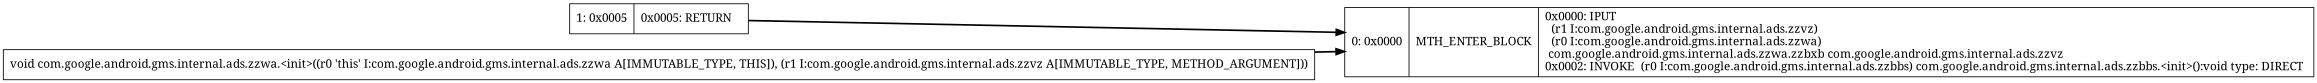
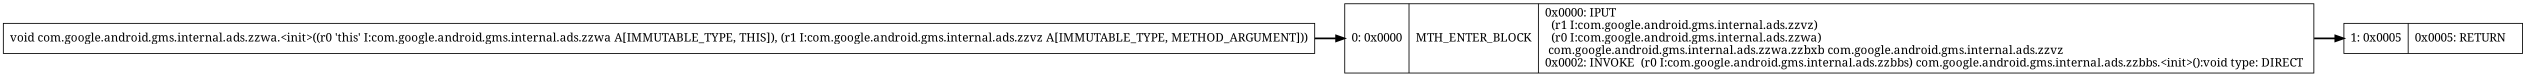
edge "1: 0x0005" -> "0: 0x0000": reversed
